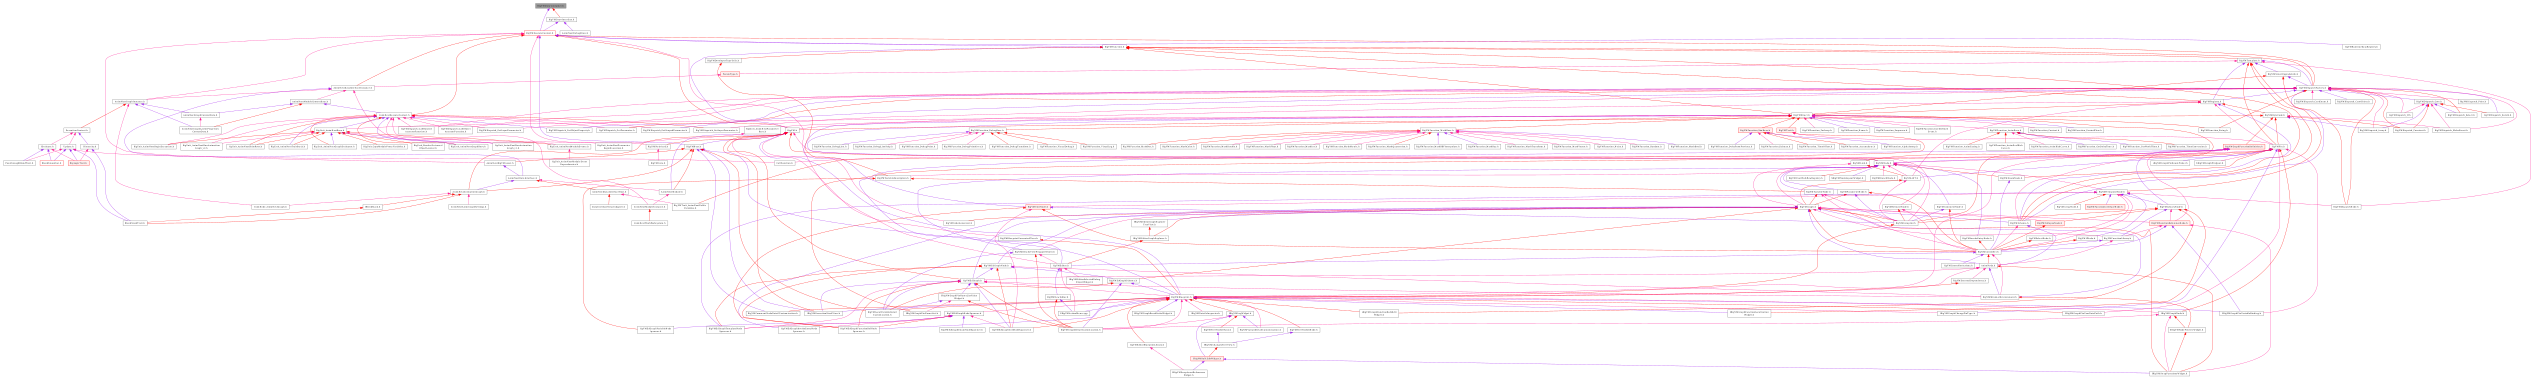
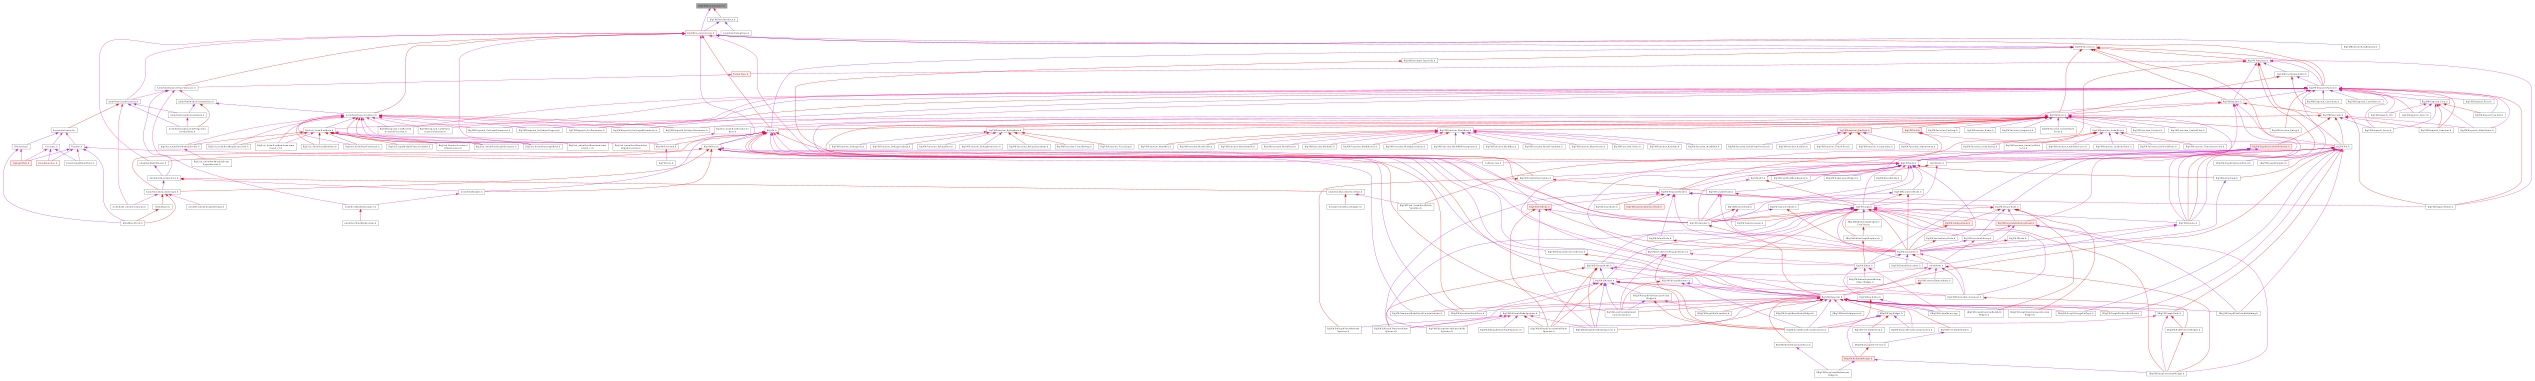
edge "RigVMFunction_DebugLineStrip.h" -> "RigVMFunction_DebugBase.h": color deeppink -> red
edge "RigVMIfNode.h" -> "RigVMTemplateNode.h": removed
